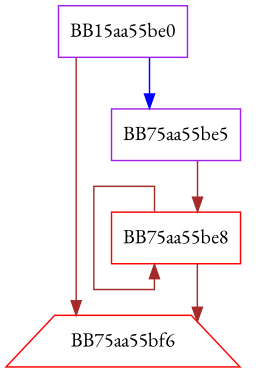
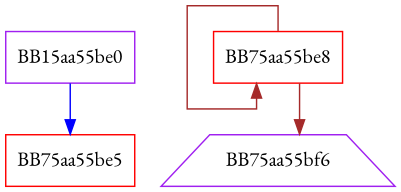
node "BB75aa55be5": color purple -> red
edge "BB15aa55be0" -> "BB75aa55bf6": removed
edge "BB75aa55be5" -> "BB75aa55be8": removed
node "BB75aa55bf6": color red -> purple
